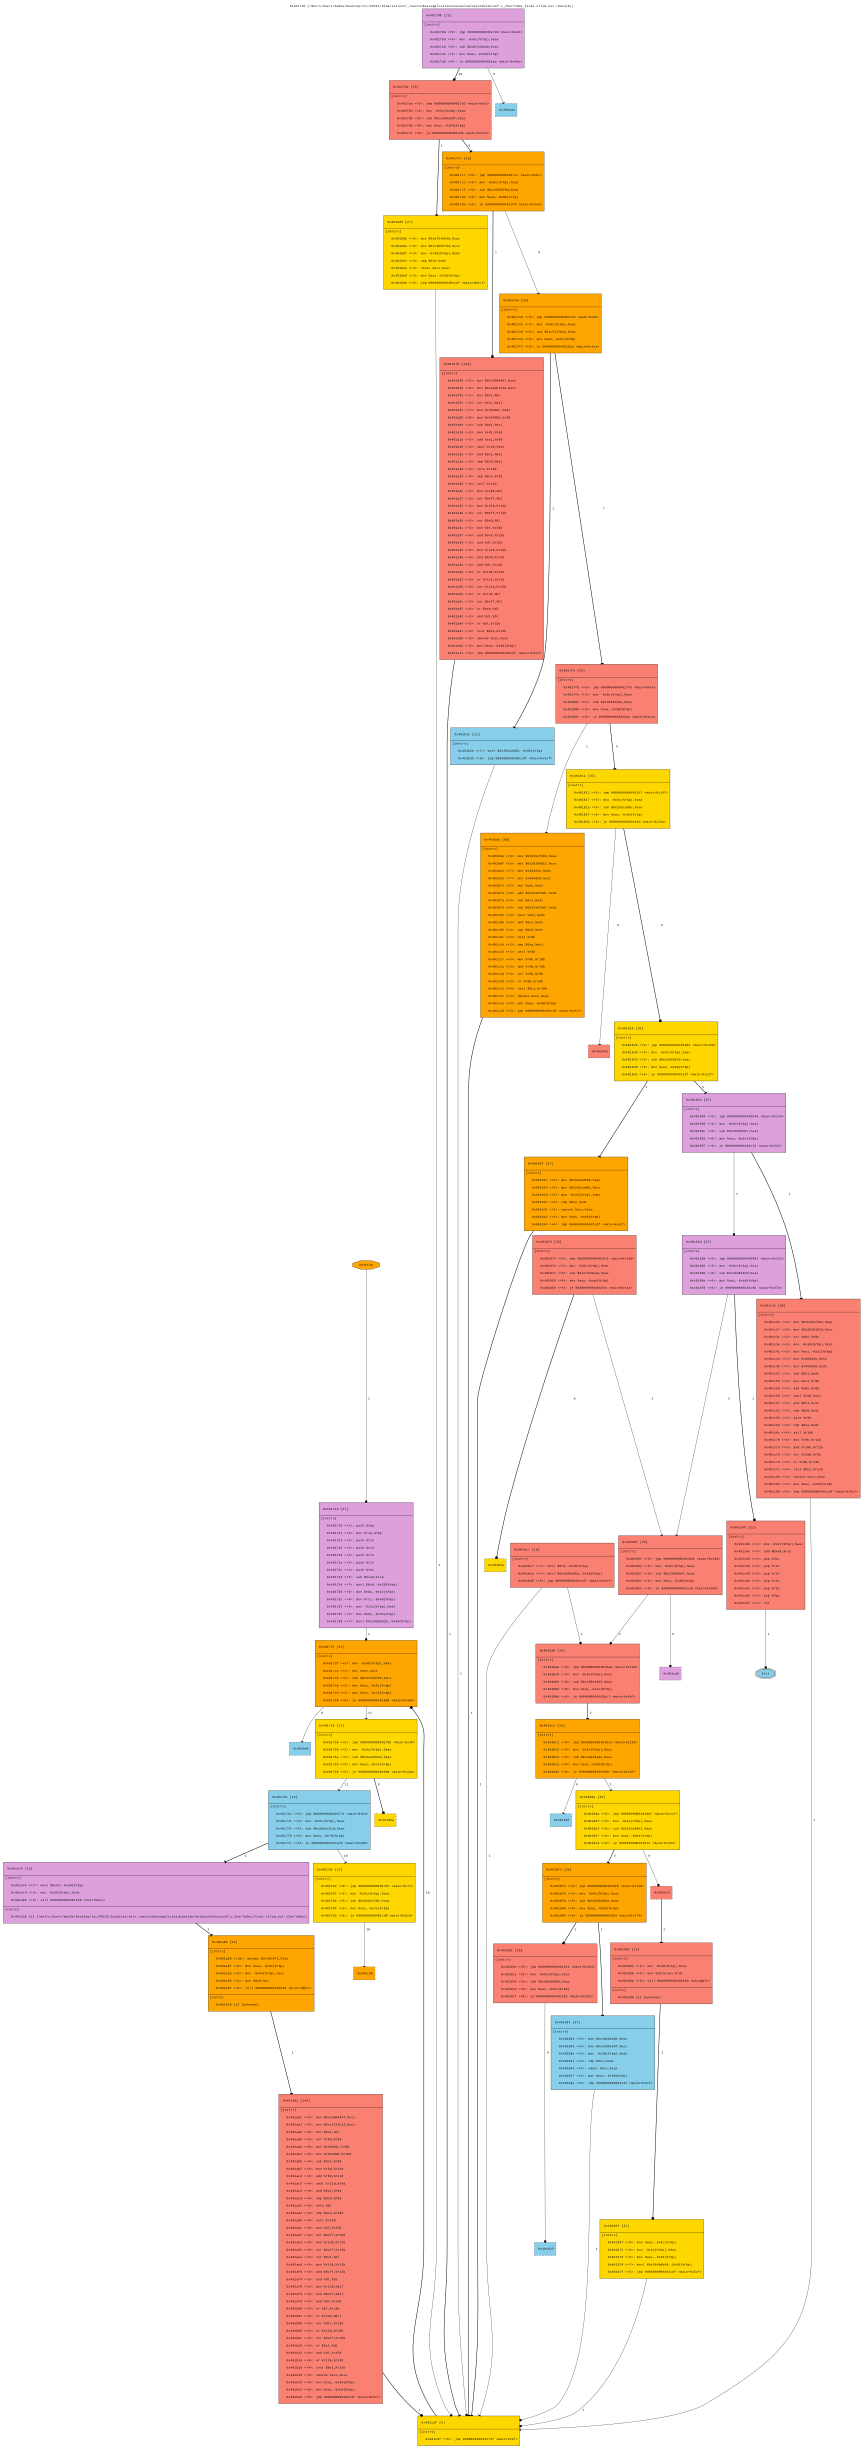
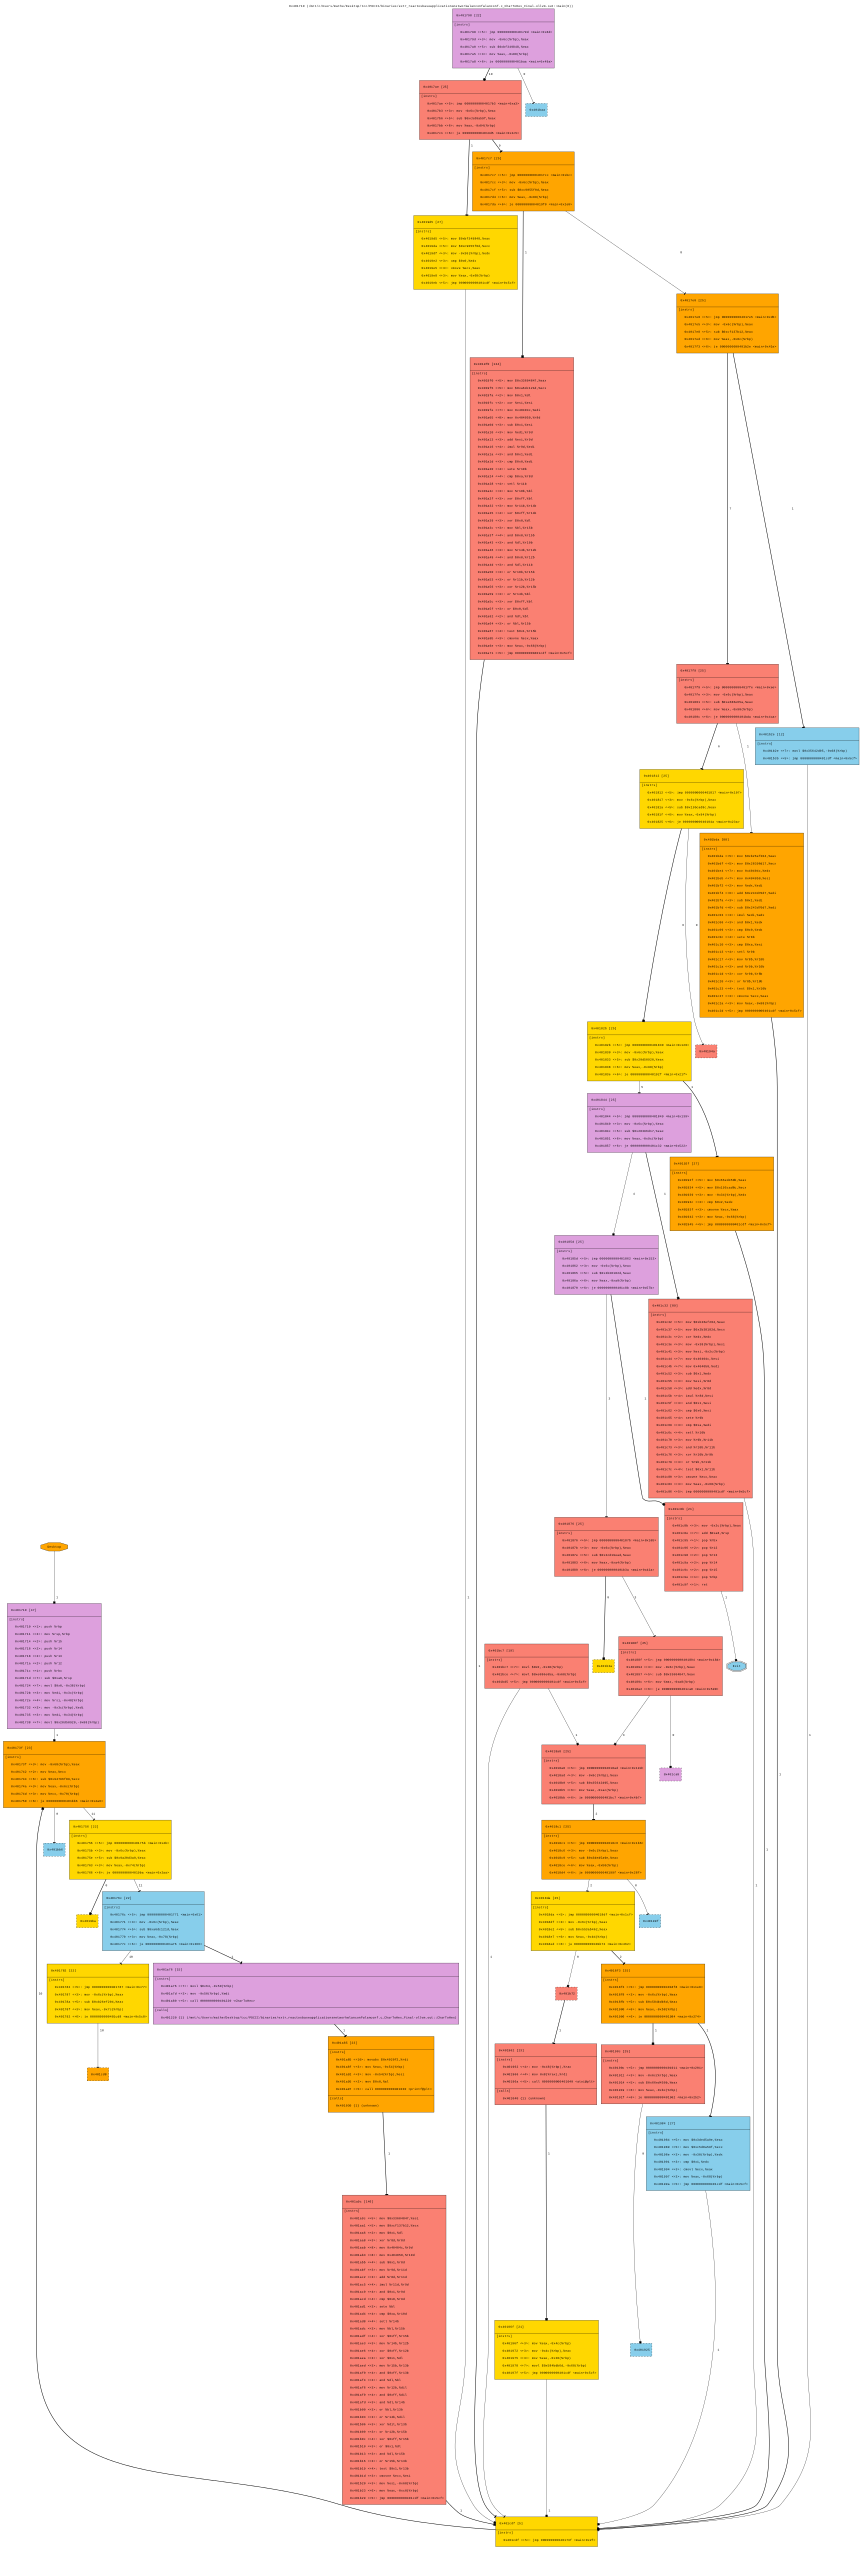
edge "0x40182b [25]" -> "0x401844 [25]": style bold -> solid
edge "0x401844 [25]" -> "0x401c32 [89]": arrowhead tee -> box
edge "0x40185d [25]" -> "0x40188f [25]": now "0x40185d [25]" -> "0x401876 [25]"
